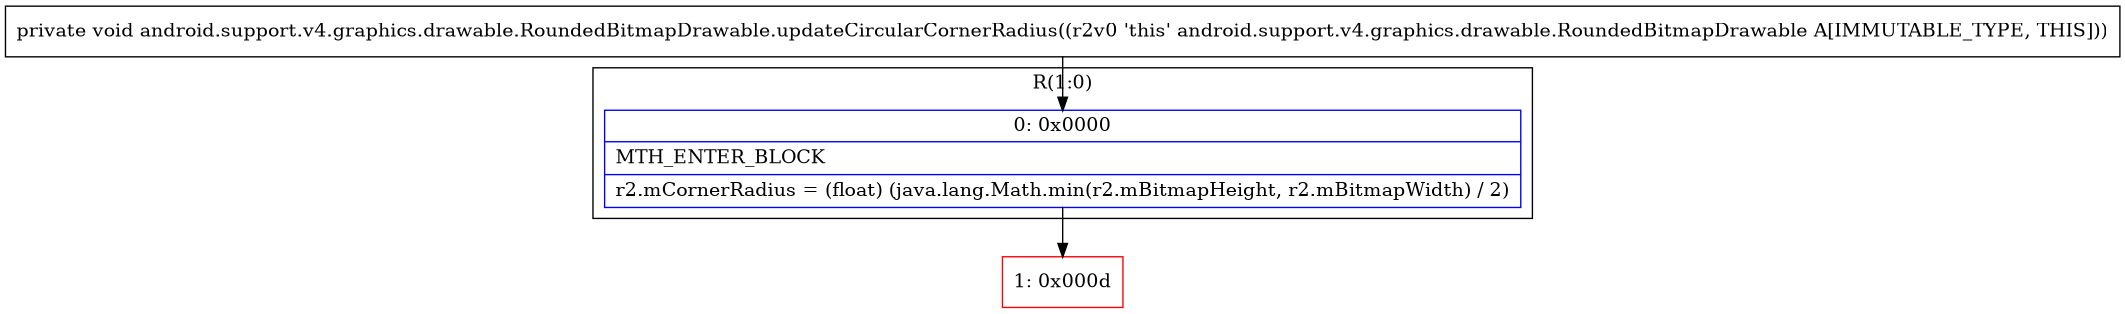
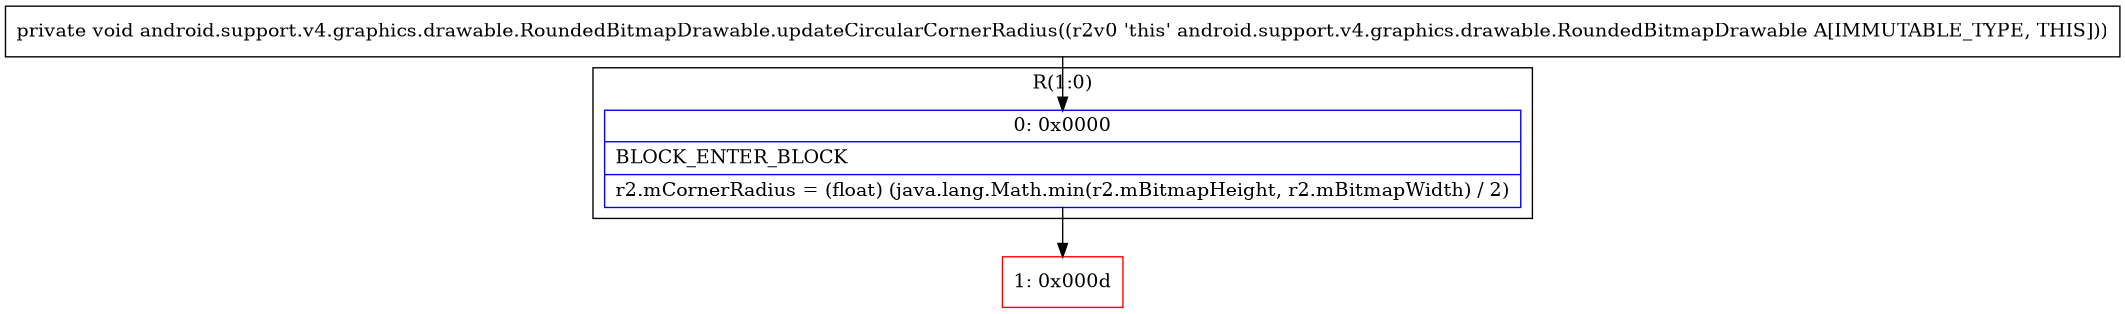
node "0: 0x0000": text "MTH_ENTER_BLOCK" -> "BLOCK_ENTER_BLOCK"
